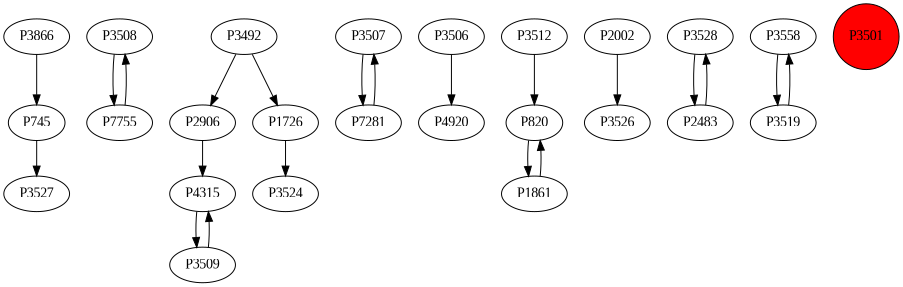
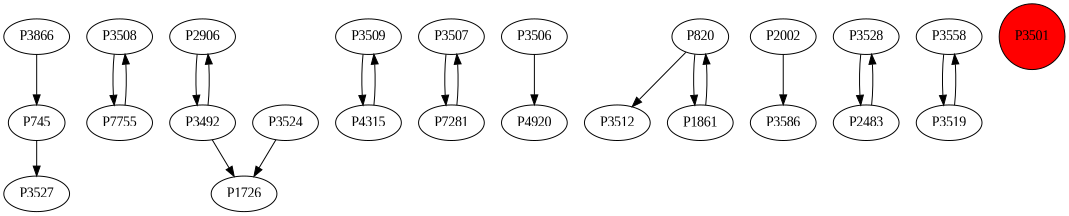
edge "P3512" -> "P820": reversed
node "P3526": label "P3526" -> "P3586"
edge "P2906" -> "P4315": now "P2906" -> "P3492"
edge "P1726" -> "P3524": reversed
